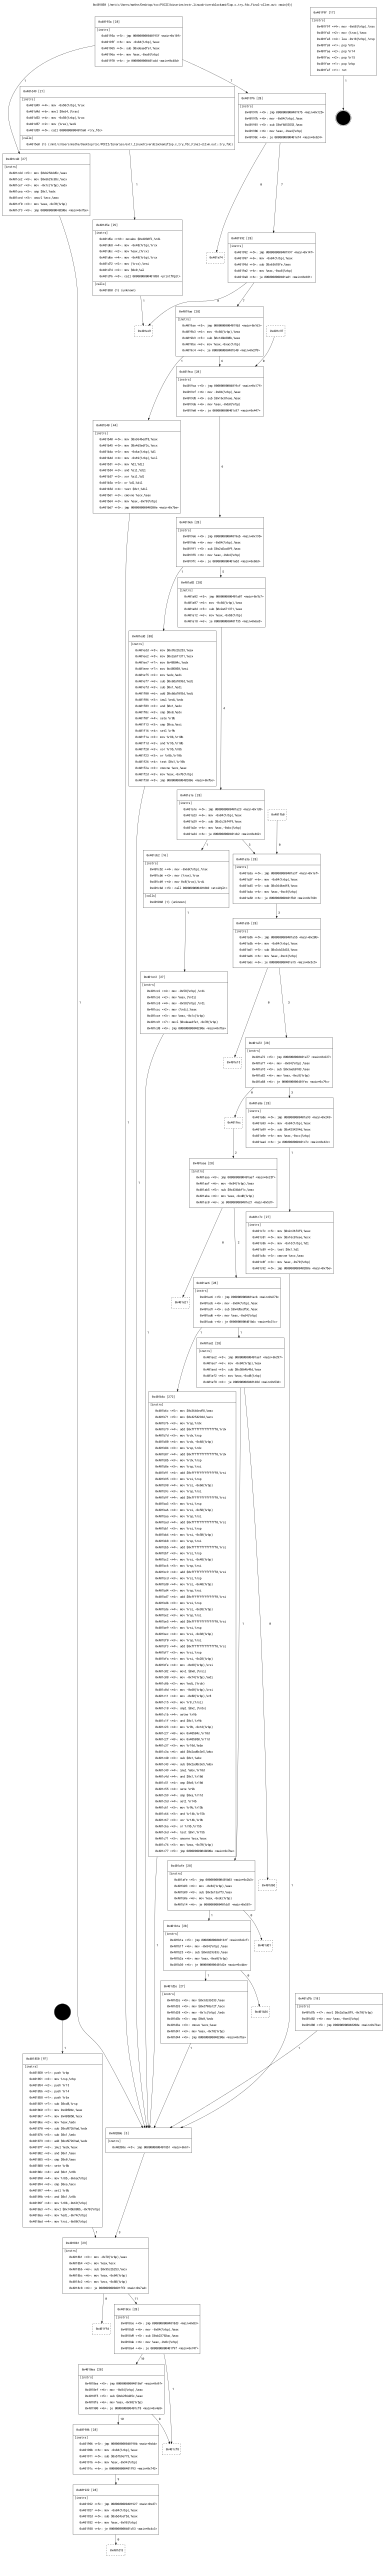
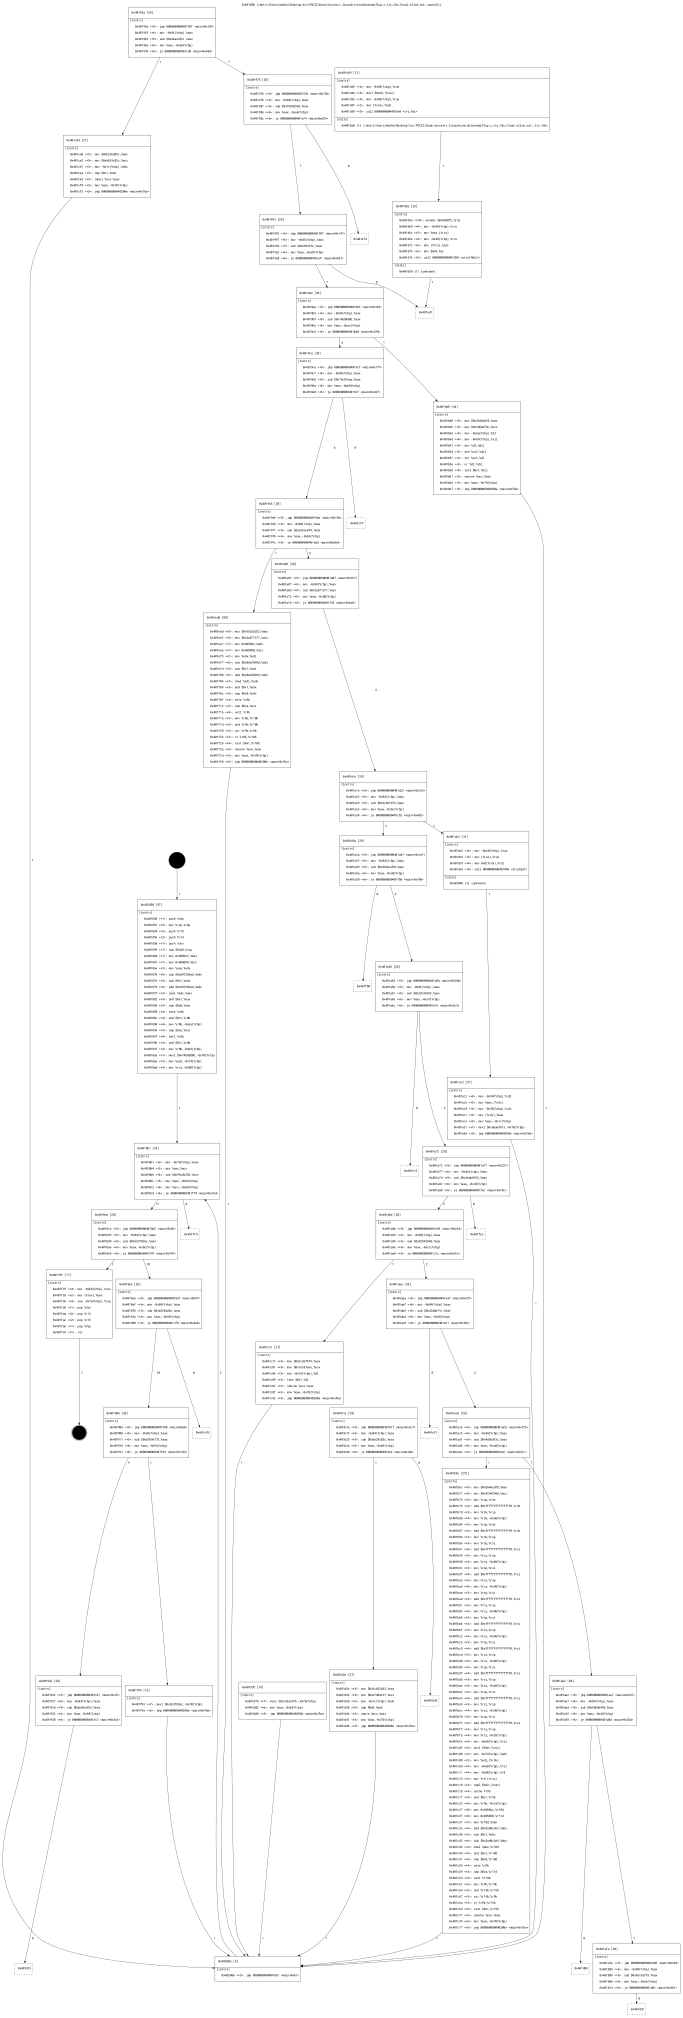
edge "0x401c97" -> "0x4019ca [28]": reversed
edge "0x401fb0" -> "0x401a3a [28]": reversed
edge "0x401fec" -> "0x401aaa [28]": now "0x401a8e [28]" -> "0x401aaa [28]"
node "0x401f93 [12]": added
edge "0x401afe [28]" -> "0x401b1a [28]": removed, label "1"
edge "0x4018ce [28]" -> "0x401cf8": now "0x4018ce [28]" -> "0x401f9f [17]"
